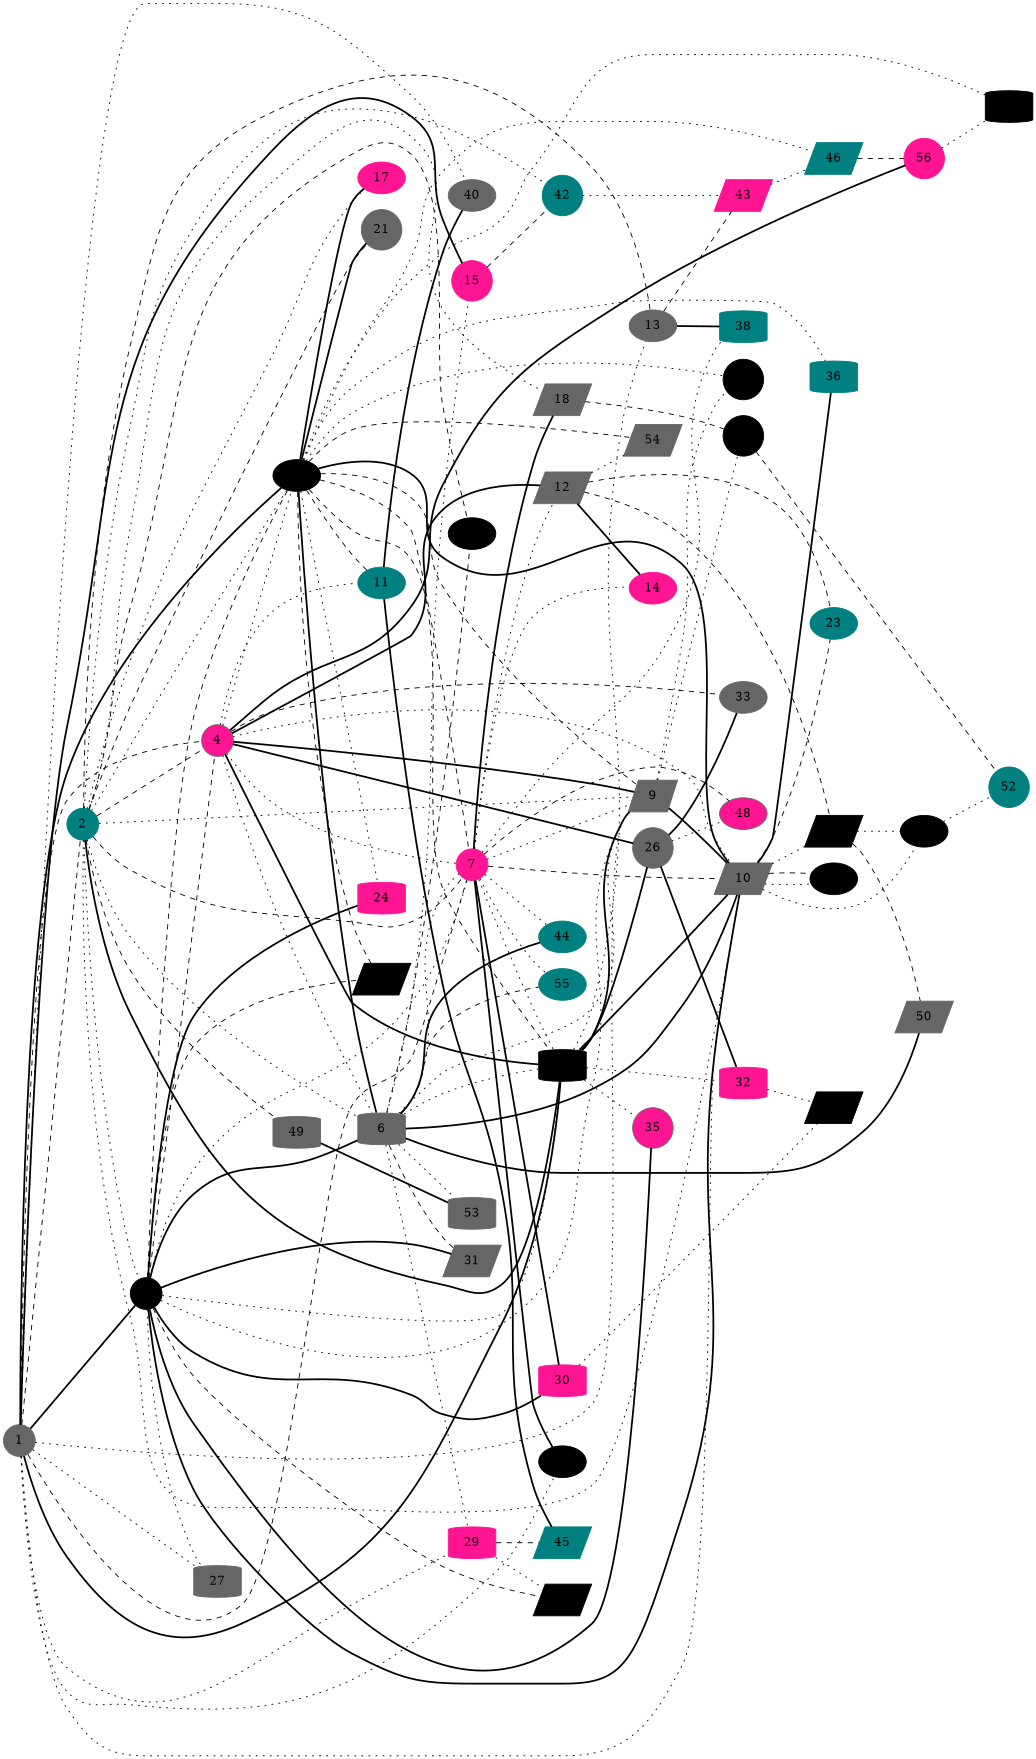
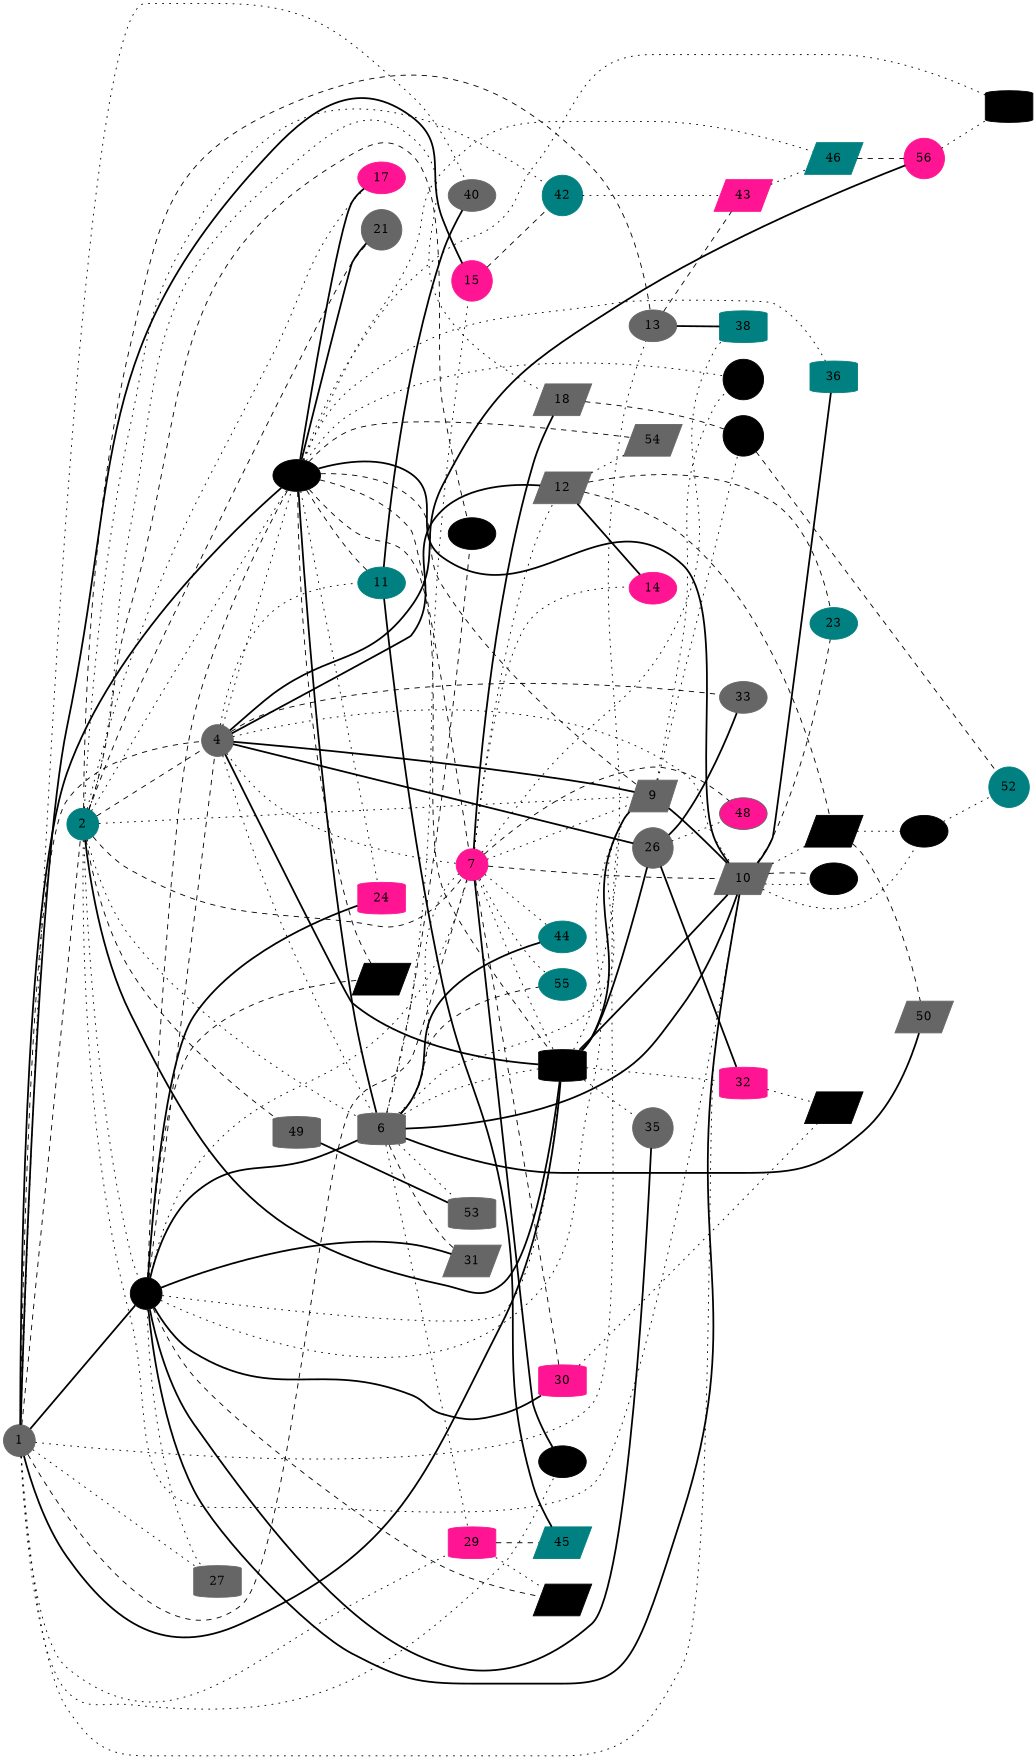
node "4": fillcolor deeppink -> gray40
edge "7" -- "30": style bold -> dashed
node "35": fillcolor deeppink -> gray40
